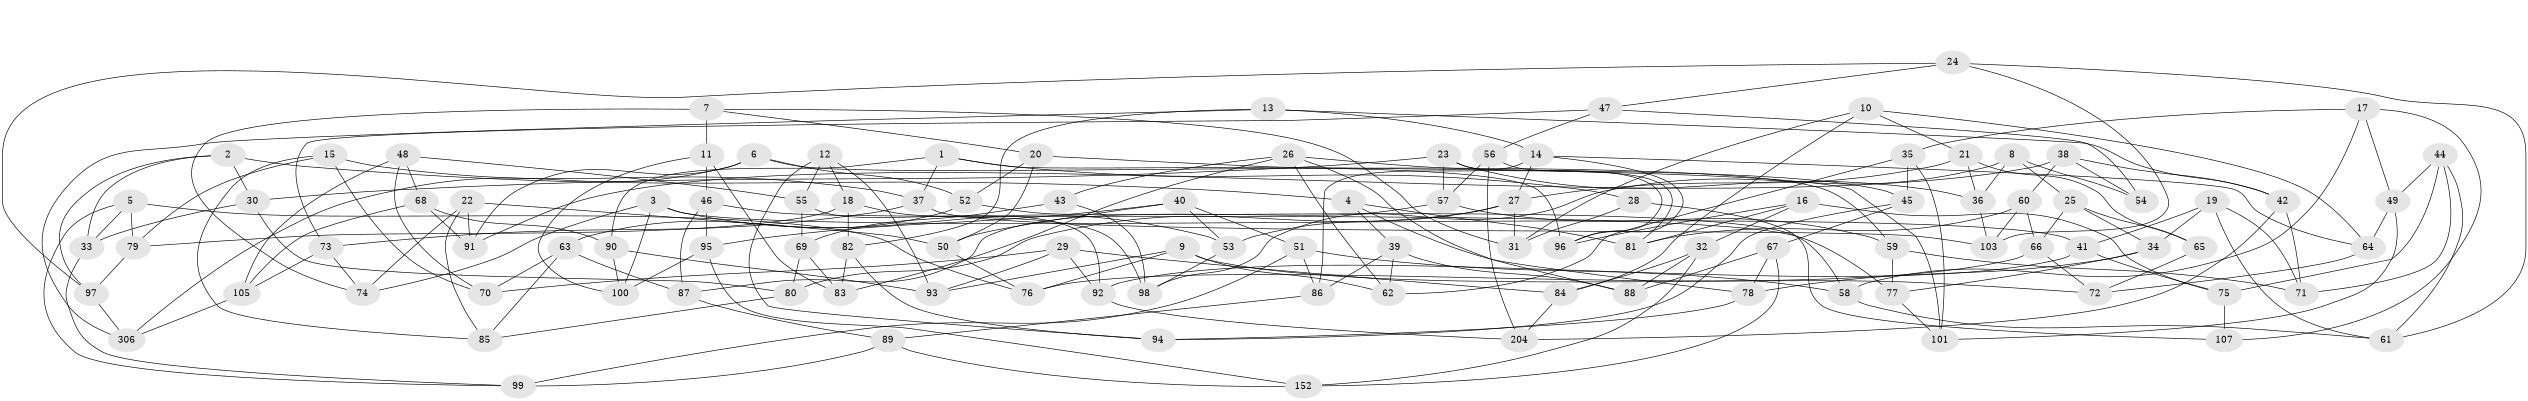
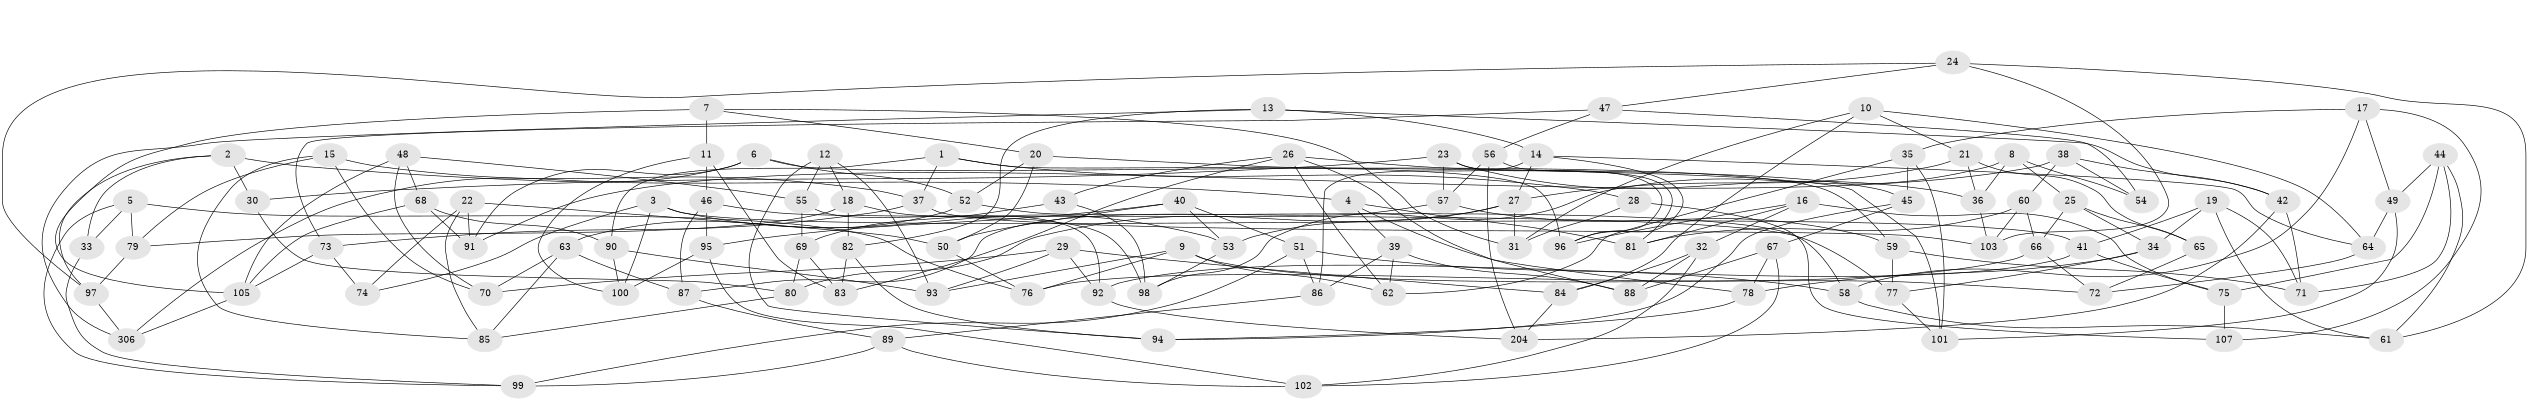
edge "7" -- "74": now "7" -- "105"
edge "30" -- "33": removed
node "152": label "152" -> "102"
